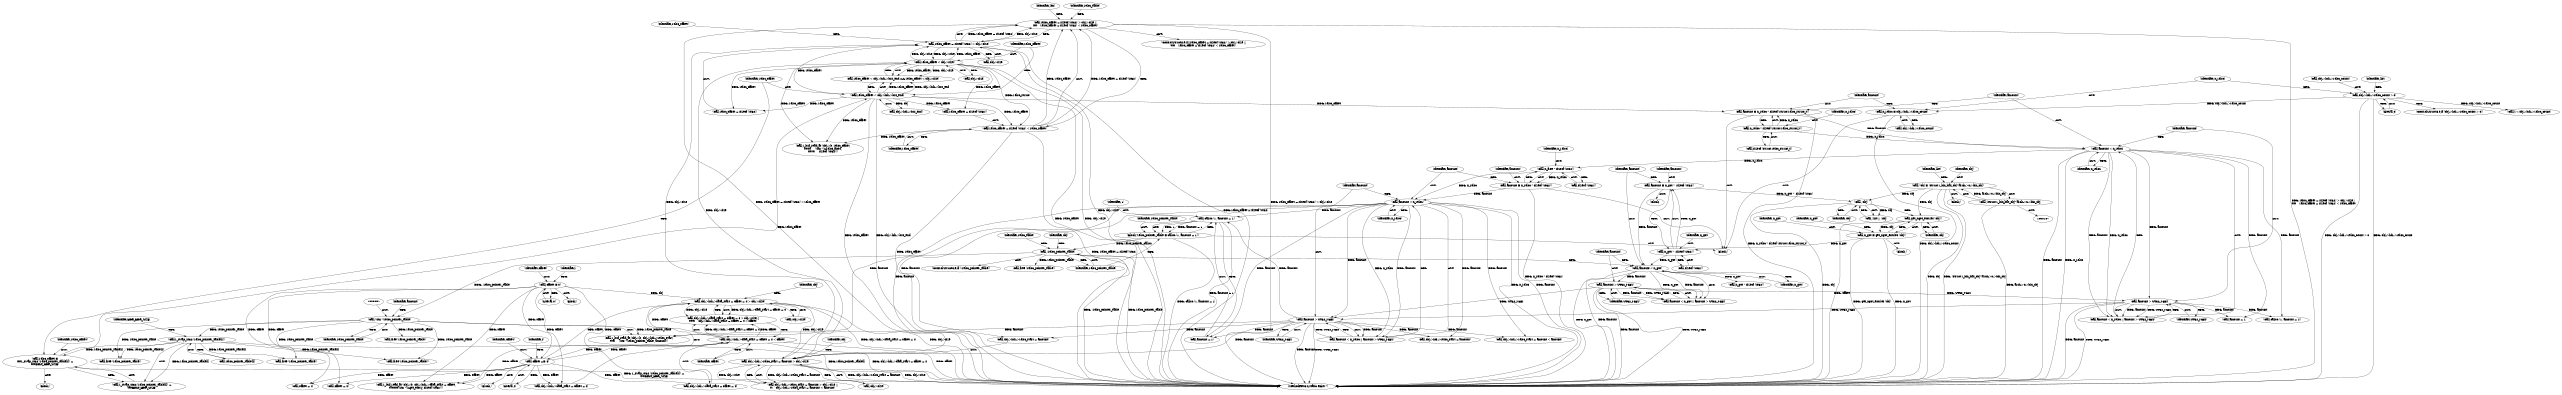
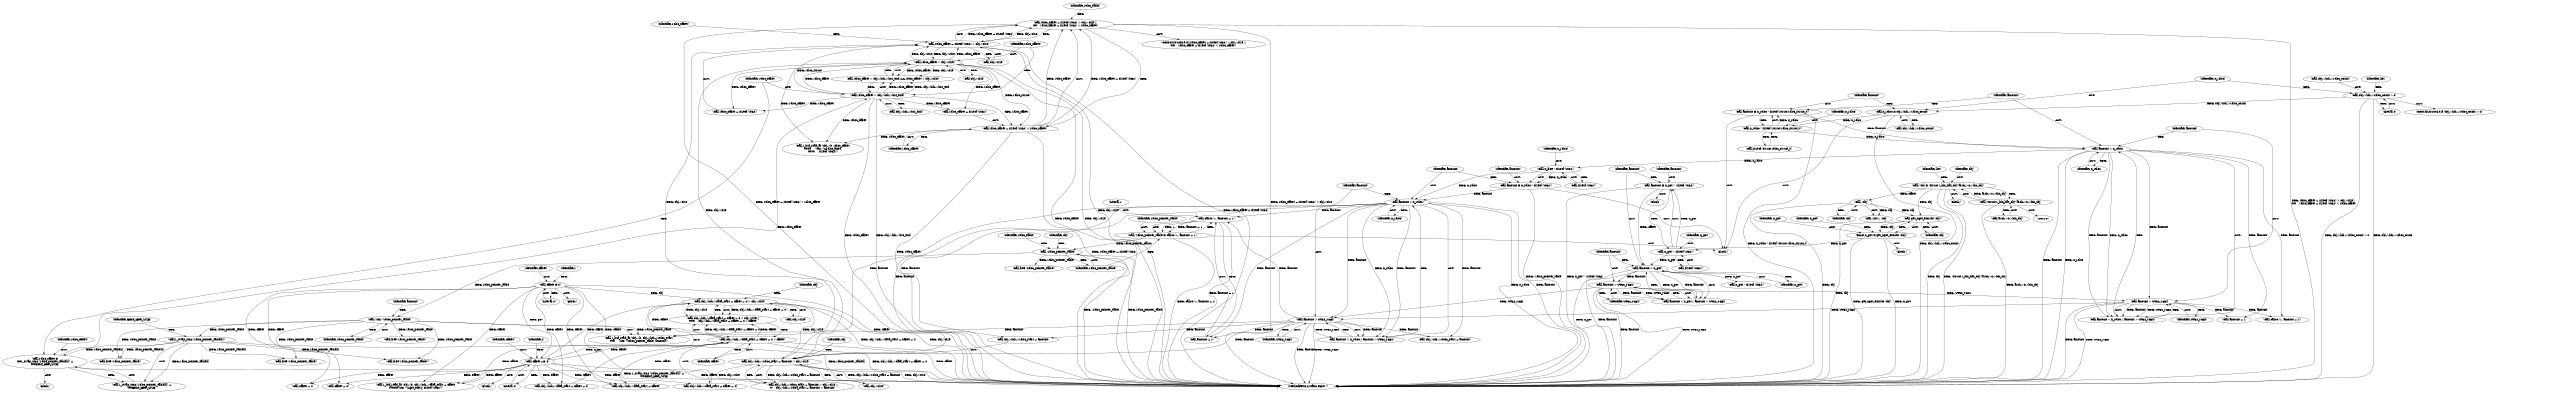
node "(Identifier,len)": removed
edge "(Call,reloc_offset < obj->hdr->bss_end)" -> "(Call,reloc_offset + sizeof (ut32) > obj->size)": label "DDG: reloc_offset" -> "DDG: reloc_struct"
edge "(Call,reloc_offset < obj->hdr->bss_end)" -> "(Call,obj->hdr->bss_end)": label "DDG: obj" -> "CFG: "
edge "(Call,obj->hdr->reloc_count > 0)" -> "(ControlStructure,if (obj->hdr->reloc_count > 0))": label "CFG: " -> "AST: "
edge "(Call,reloc_offset < obj->hdr->bss_end)" -> "(Call,amount = n_reloc * sizeof (struct reloc_struct_t))": now "(Call,reloc_offset < obj->hdr->bss_end)" -> "(Call,reloc_offset < obj->size)"
edge "(Call,reloc_offset < obj->hdr->bss_end)" -> "(Call,reloc_offset + sizeof (ut32) < reloc_offset)": label "DDG: reloc_offset" -> "CFG: reloc_offset"
node "(Call,i < obj->hdr->reloc_count)": removed
edge "(Call,n_reloc = obj->hdr->reloc_count)" -> "(Call,n_reloc * sizeof (struct reloc_struct_t))": added, label "DDG: n_reloc"
edge "(Call,sizeof (struct reloc_struct_t))" -> "(Call,n_reloc * sizeof (struct reloc_struct_t))": label "AST: " -> "CFG: "
edge "(Call,amount = n_reloc * sizeof (ut32))" -> "(Call,n_free * sizeof (ut32))": removed, label "CFG:"
edge "(Call,*obj = (struct r_bin_bflt_obj*)arch->o->bin_obj)" -> "(Call,!obj)": label "DDG: obj" -> "DDG: offset"
edge "(Call,*obj = (struct r_bin_bflt_obj*)arch->o->bin_obj)" -> "(Call,(struct r_bin_bflt_obj*)arch->o->bin_obj)": label "AST: " -> "CFG: "
edge "(Call,amount = n_got *  sizeof (ut32))" -> "(Call,!obj)": now "(Call,amount = n_got *  sizeof (ut32))" -> "(MethodReturn,static RList *)"
node "(Identifier,1)": label "(Identifier,1)" -> "(Literal,1)"
edge "(Call,!obj)" -> "(Call,get_ngot_entries (obj))": label "CFG: " -> "DDG: obj"
edge "(Call,!list || !obj)" -> "(Call,!obj)": removed, label "CFG:"
node "(Call,arch->o->bin_obj)": added
edge "(Call,amount = n_got *  sizeof (ut32))" -> "(Call,amount < n_got)": label "DDG: amount" -> "DDG: offset"
node "(Block,*reloc_pointer_table = calloc (1, amount + 1))": label "(Block,*reloc_pointer_table = calloc (1, amount + 1))" -> "(Call,*reloc_pointer_table = calloc (1, amount + 1))"
node "(Call,n_got = get_ngot_entries (obj))": label "(Call,n_got = get_ngot_entries (obj))" -> "(RList,n_got = get_ngot_entries (obj))"
edge "(Call,!reloc_pointer_table)" -> "(Call,amount < n_got)": now "(Call,amount < n_got || amount > UT32_MAX)" -> "(Call,amount < n_got)"
node "(ControlStructure,if (!reloc_pointer_table))": removed
edge "(Call,amount = n_reloc * sizeof (ut32))" -> "(MethodReturn,static RList *)": label "DDG: n_reloc * sizeof (ut32)" -> "DDG: !reloc_pointer_table"
edge "(Call,!reloc_pointer_table)" -> "(Call,(ut8 *)reloc_pointer_table)": label "DDG: !reloc_pointer_table" -> "DDG: reloc_pointer_table"
edge "(Call,get_ngot_entries (obj))" -> "(MethodReturn,static RList *)": label "DDG: offset" -> "DDG: obj"
node "1000401": removed
node "(Identifier,HDR_HDR_SIZE)": label "(Identifier,HDR_HDR_SIZE)" -> "(Identifier,BFLT_HDR_SIZE)"
edge "(Call,offset = 0)" -> "(Call,offset += 4)": label "DDG: offset" -> "DDG: got"
edge "(Call,offset += 4)" -> "(Call,obj->hdr->data_start + offset + 4 > obj->size)": label "CFG: offset" -> "DDG: offset"
edge "(Call,offset = 0)" -> "(MethodReturn,static RList *)": added, label "DDG: offset"
node "(Call,obj->hdr->reloc_start + amount < amount)": removed
edge "(Call,obj->hdr->data_start + offset + 4 < offset)" -> "(Call,offset += 4)": label "DDG: offset" -> "DDG: n_got"
node "(Call,reloc_pointer_table[i])": removed
edge "(Call,offset += 4)" -> "(Literal,4)": label "DDG: " -> "CFG: "
edge "(Call,offset += 4)" -> "(MethodReturn,static RList *)": added, label "DDG: offset"
node "(Call,obj->hdr->data_start + offset)": added
